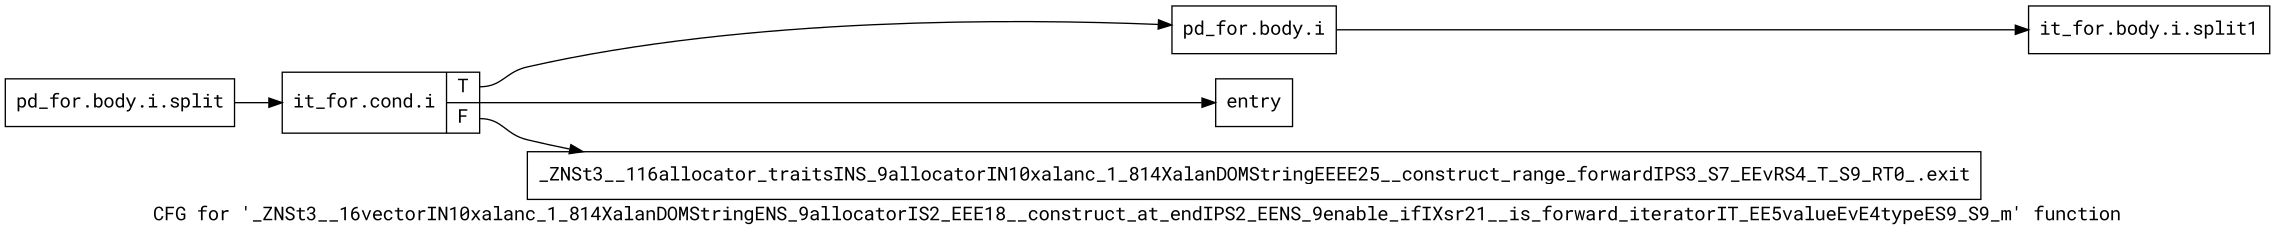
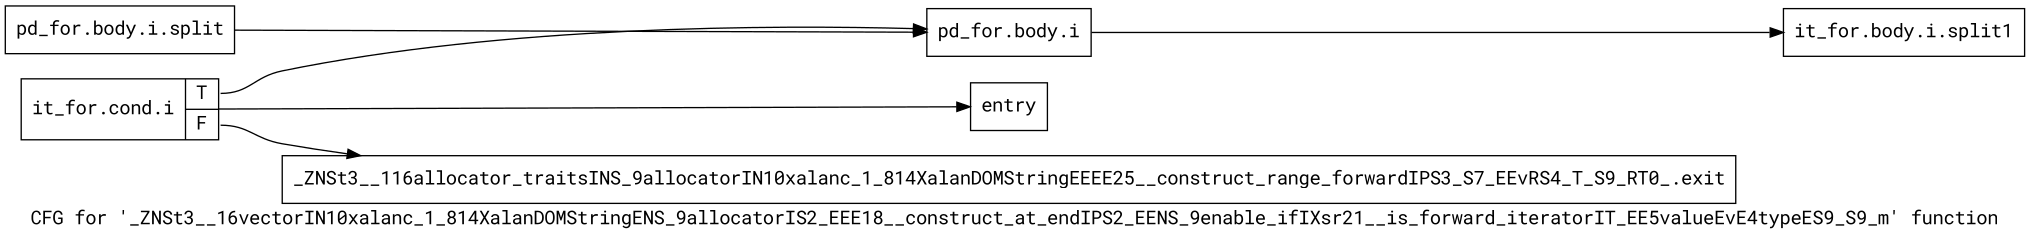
edge "pd_for.body.i.split" -> "it_for.cond.i": now "pd_for.body.i.split" -> "pd_for.body.i"
